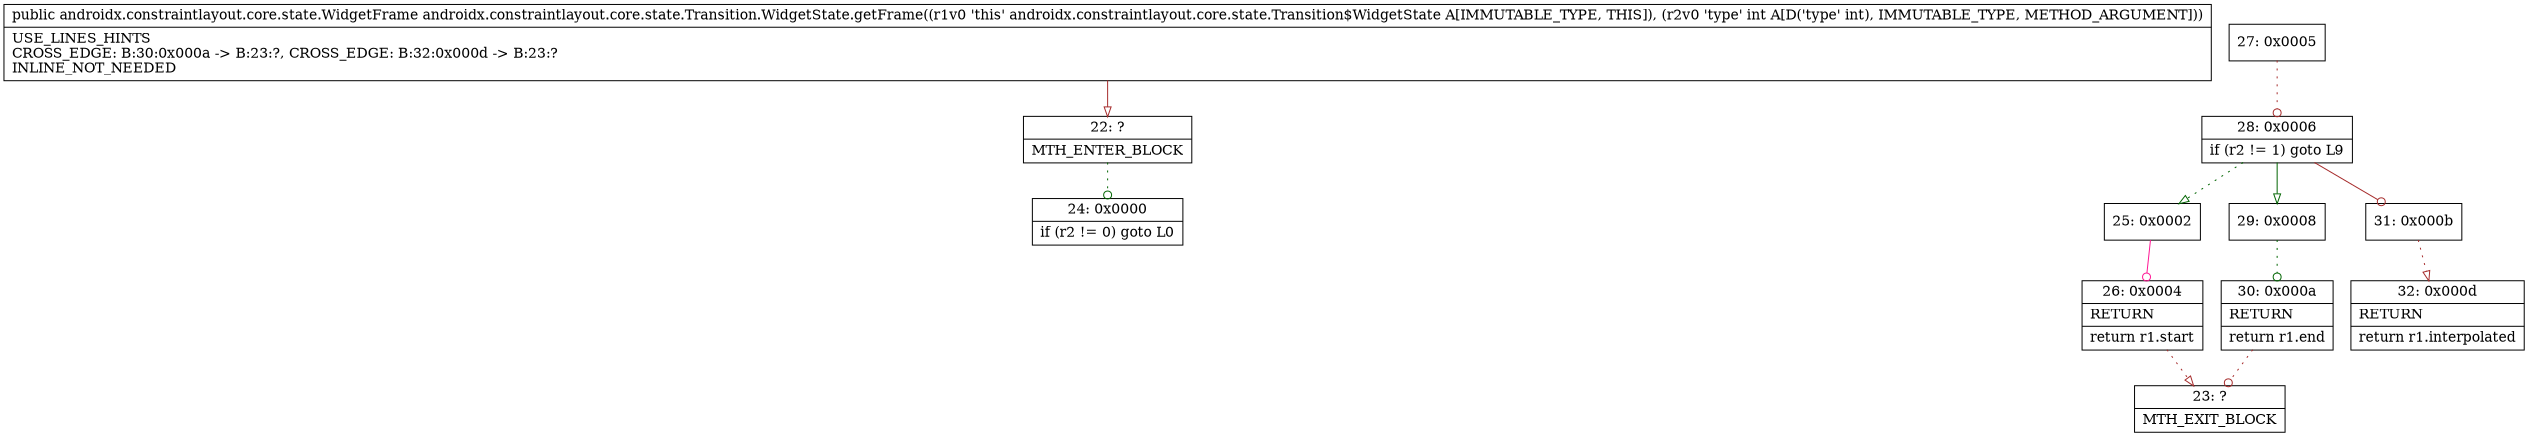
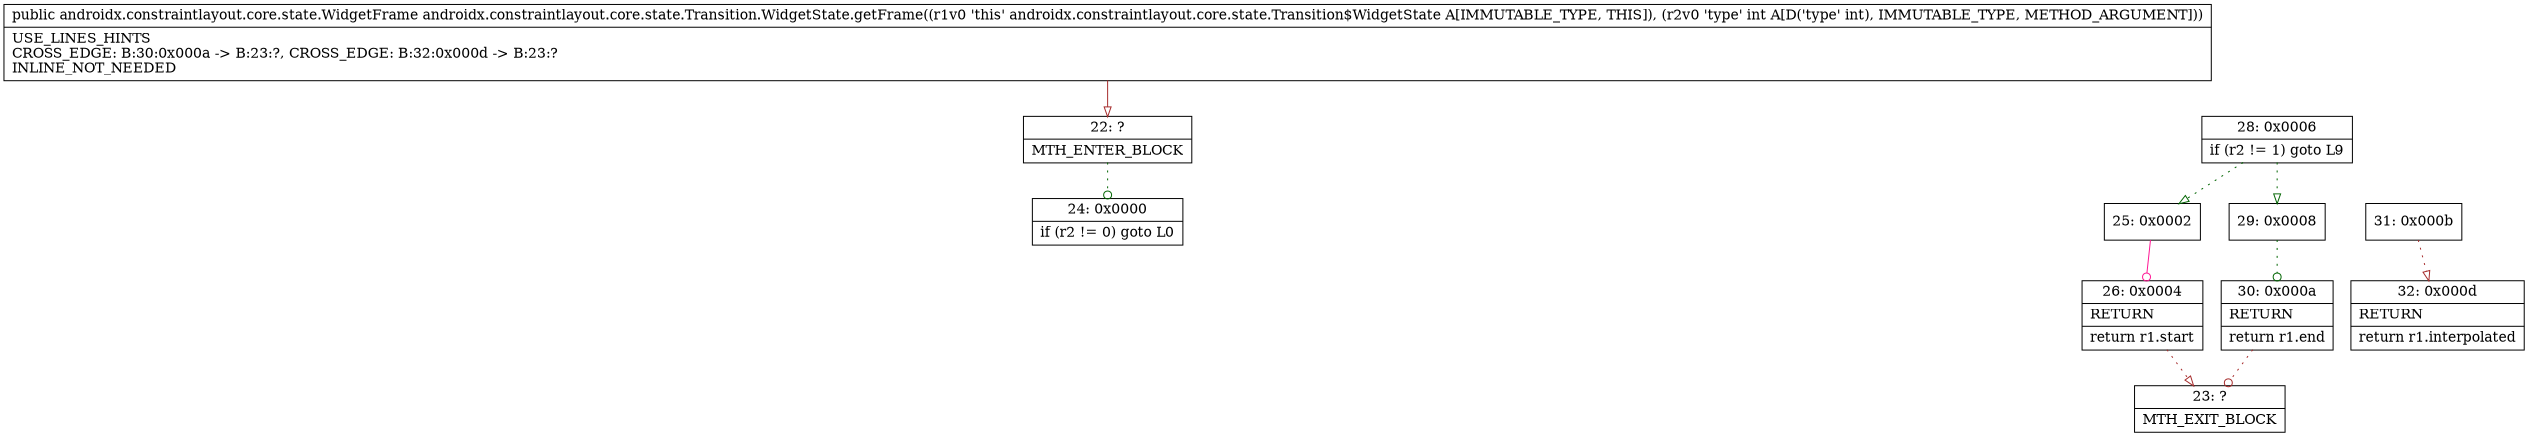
node "27: 0x0005": removed
edge "28: 0x0006" -> "29: 0x0008": style solid -> dotted
edge "28: 0x0006" -> "31: 0x000b": removed
